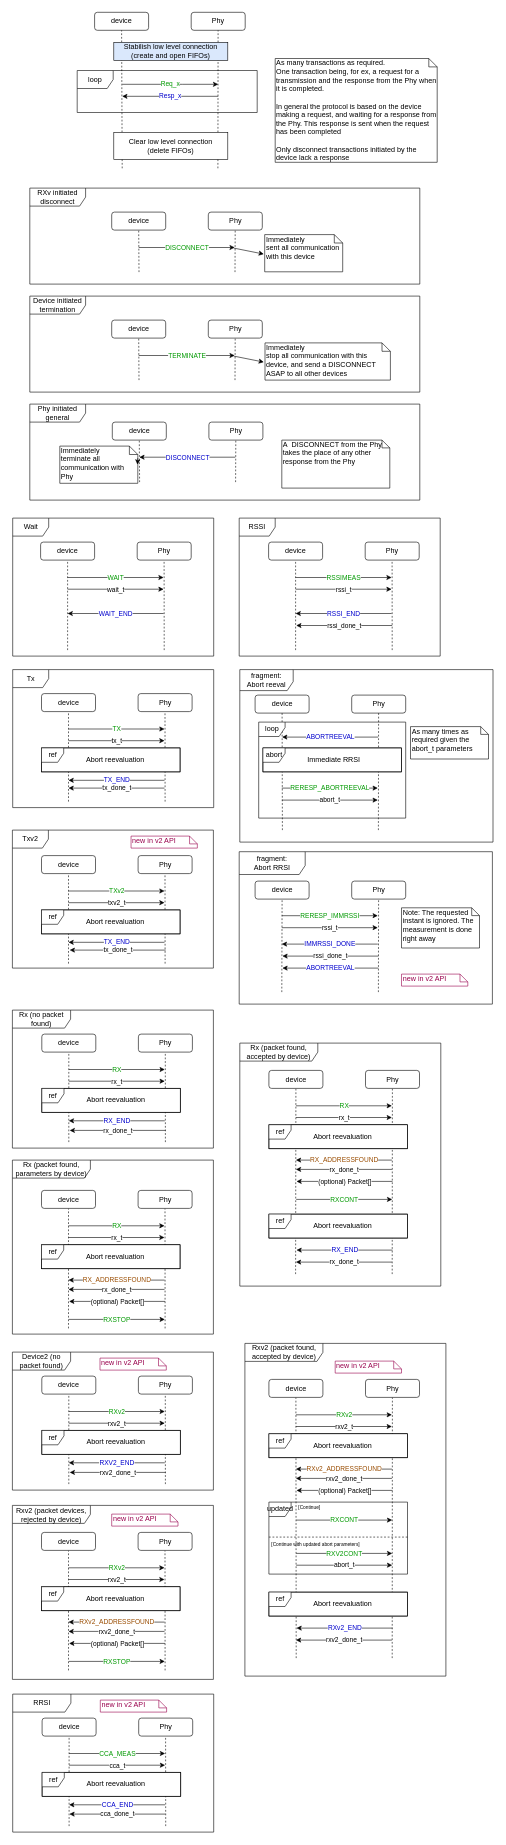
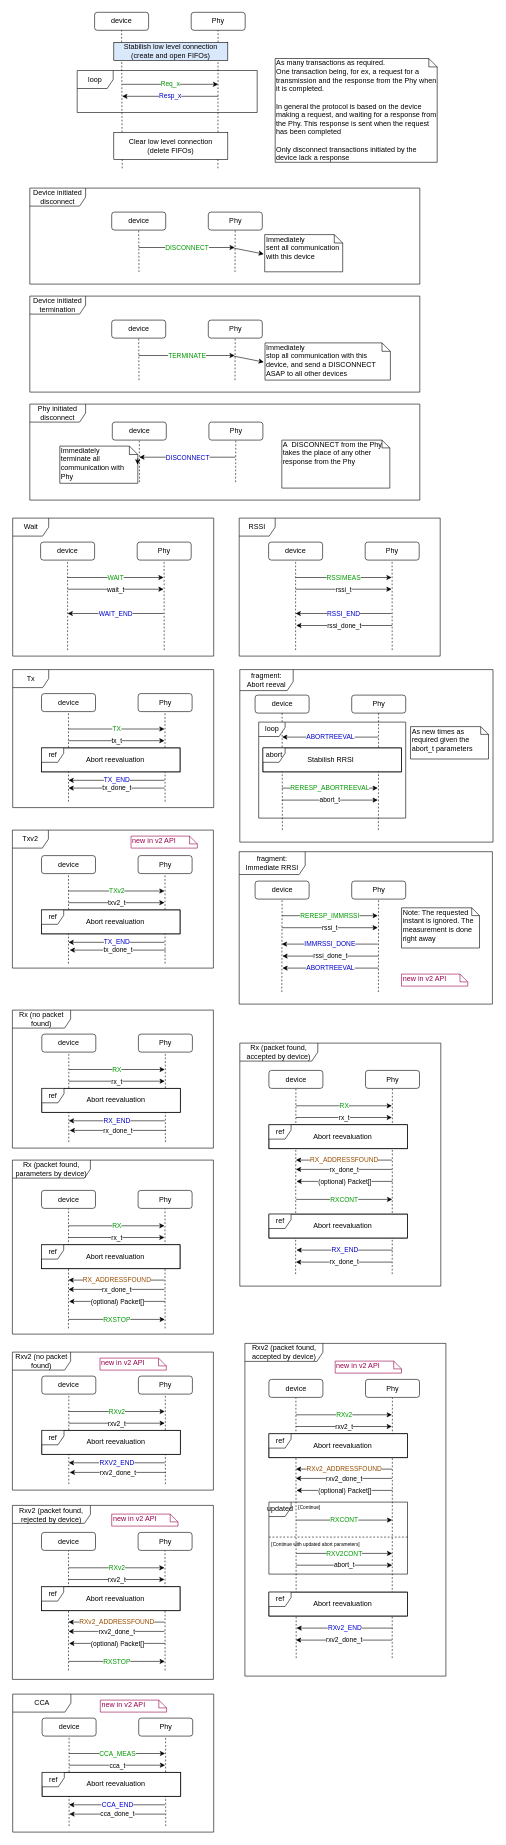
node "RXv initiated disconnect": label "RXv initiated disconnect" -> "Device initiated disconnect"
node "Phy initiated general": label "Phy initiated general" -> "Phy initiated disconnect"
node "As many times as required given the abort_t parameters": label "As many times as required given the abort_t parameters" -> "As new times as required given the abort_t parameters"
node "Immediate RRSI": label "Immediate RRSI" -> "Stabilish RRSI"
node "fragment: Abort RRSI": label "fragment: Abort RRSI" -> "fragment: Immediate RRSI"
node "Device2 (no packet found)": label "Device2 (no packet found)" -> "Rxv2 (no packet found)"
node "Rxv2 (packet devices, rejected by device)": label "Rxv2 (packet devices, rejected by device)" -> "Rxv2 (packet found, rejected by device)"
node "RRSI": label "RRSI" -> "CCA"
